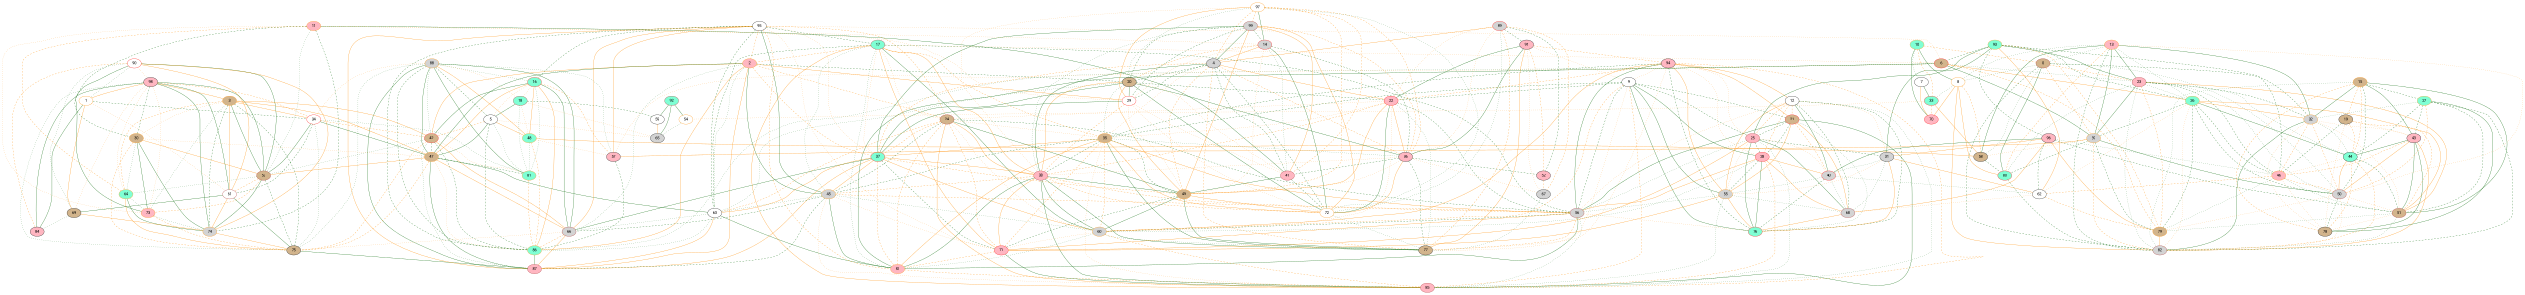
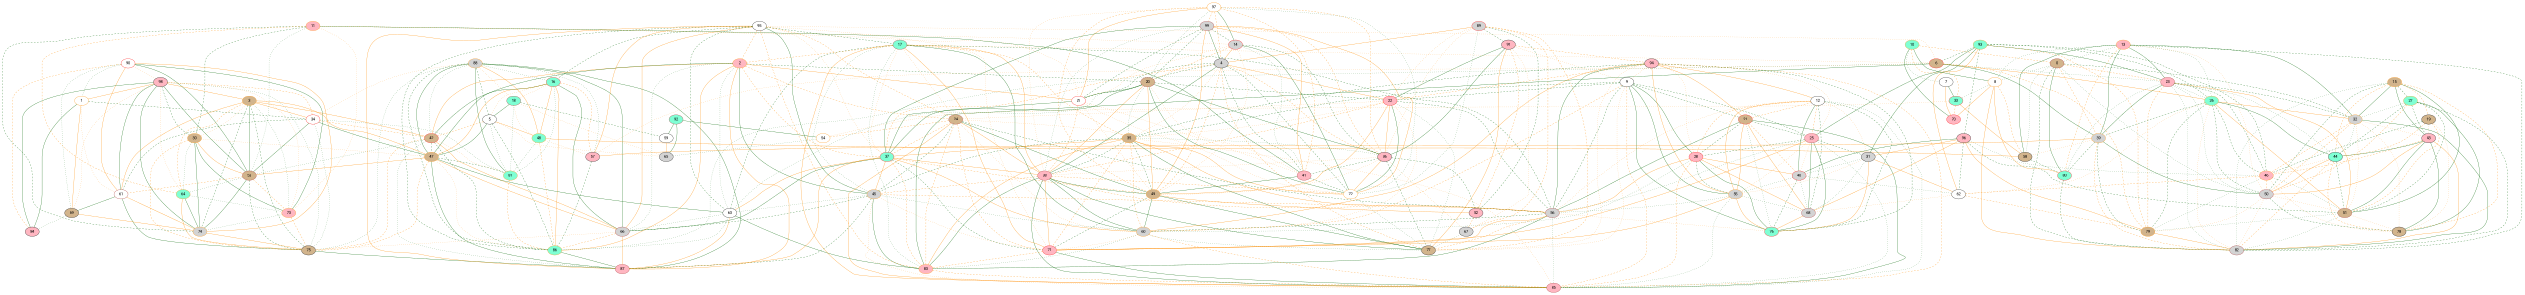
node "20": color black -> brown
edge "24" -- "63": now "24" -- "54"
edge "49" -- "72": now "49" -- "52"
